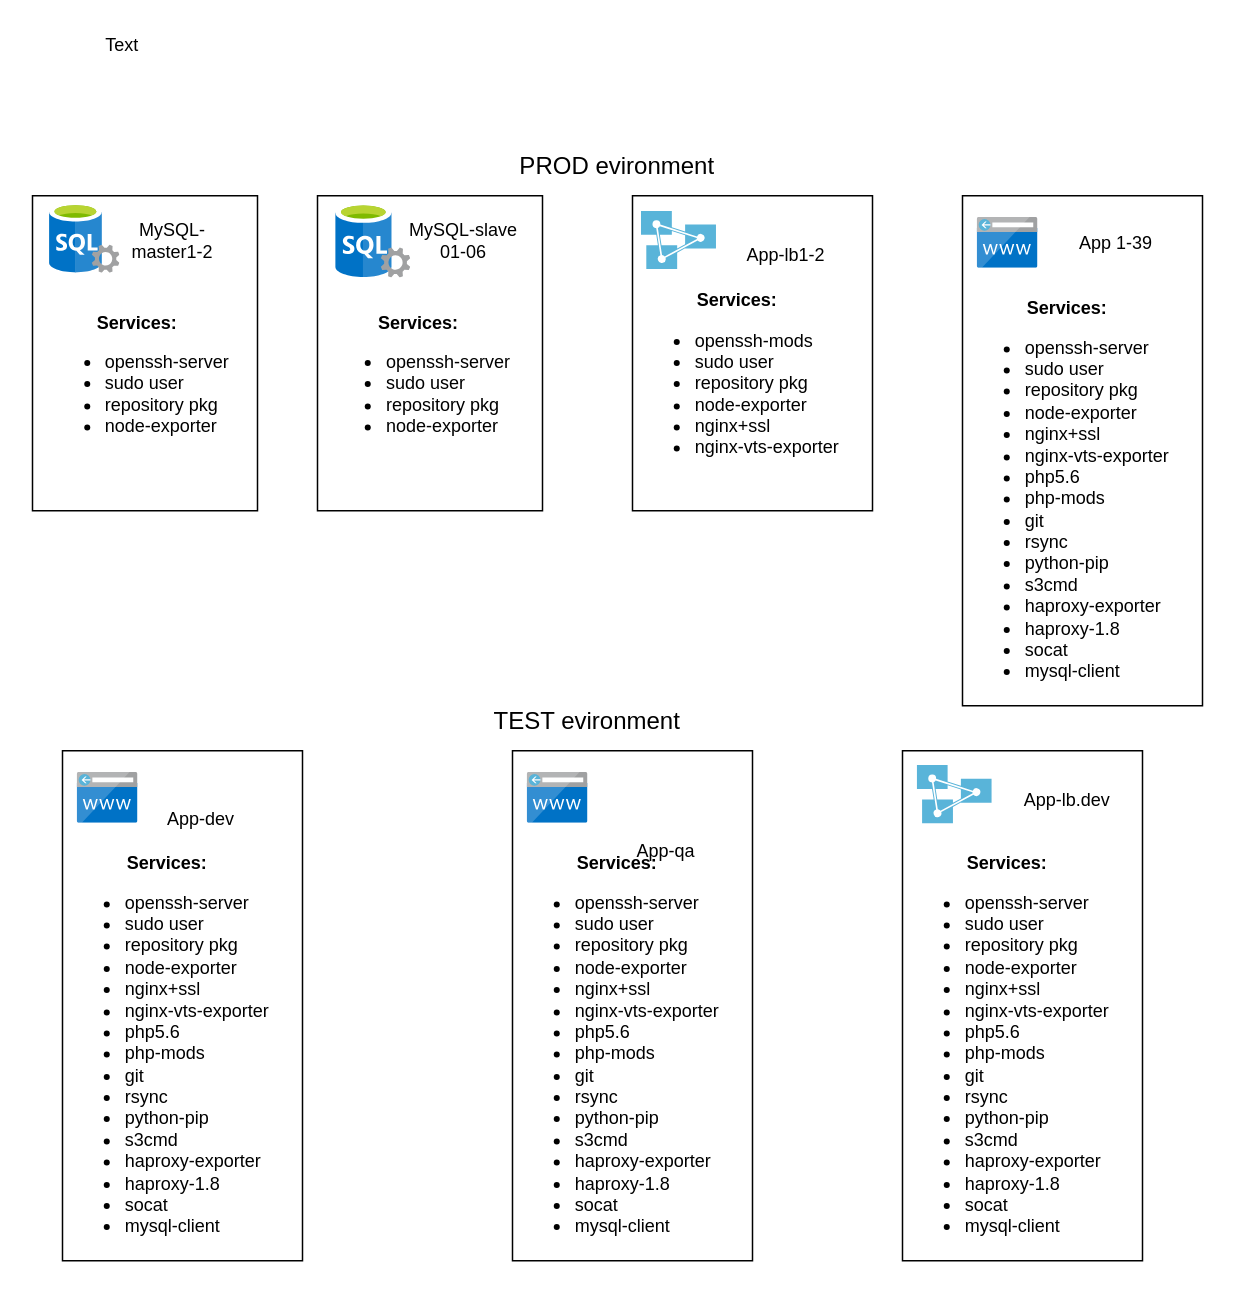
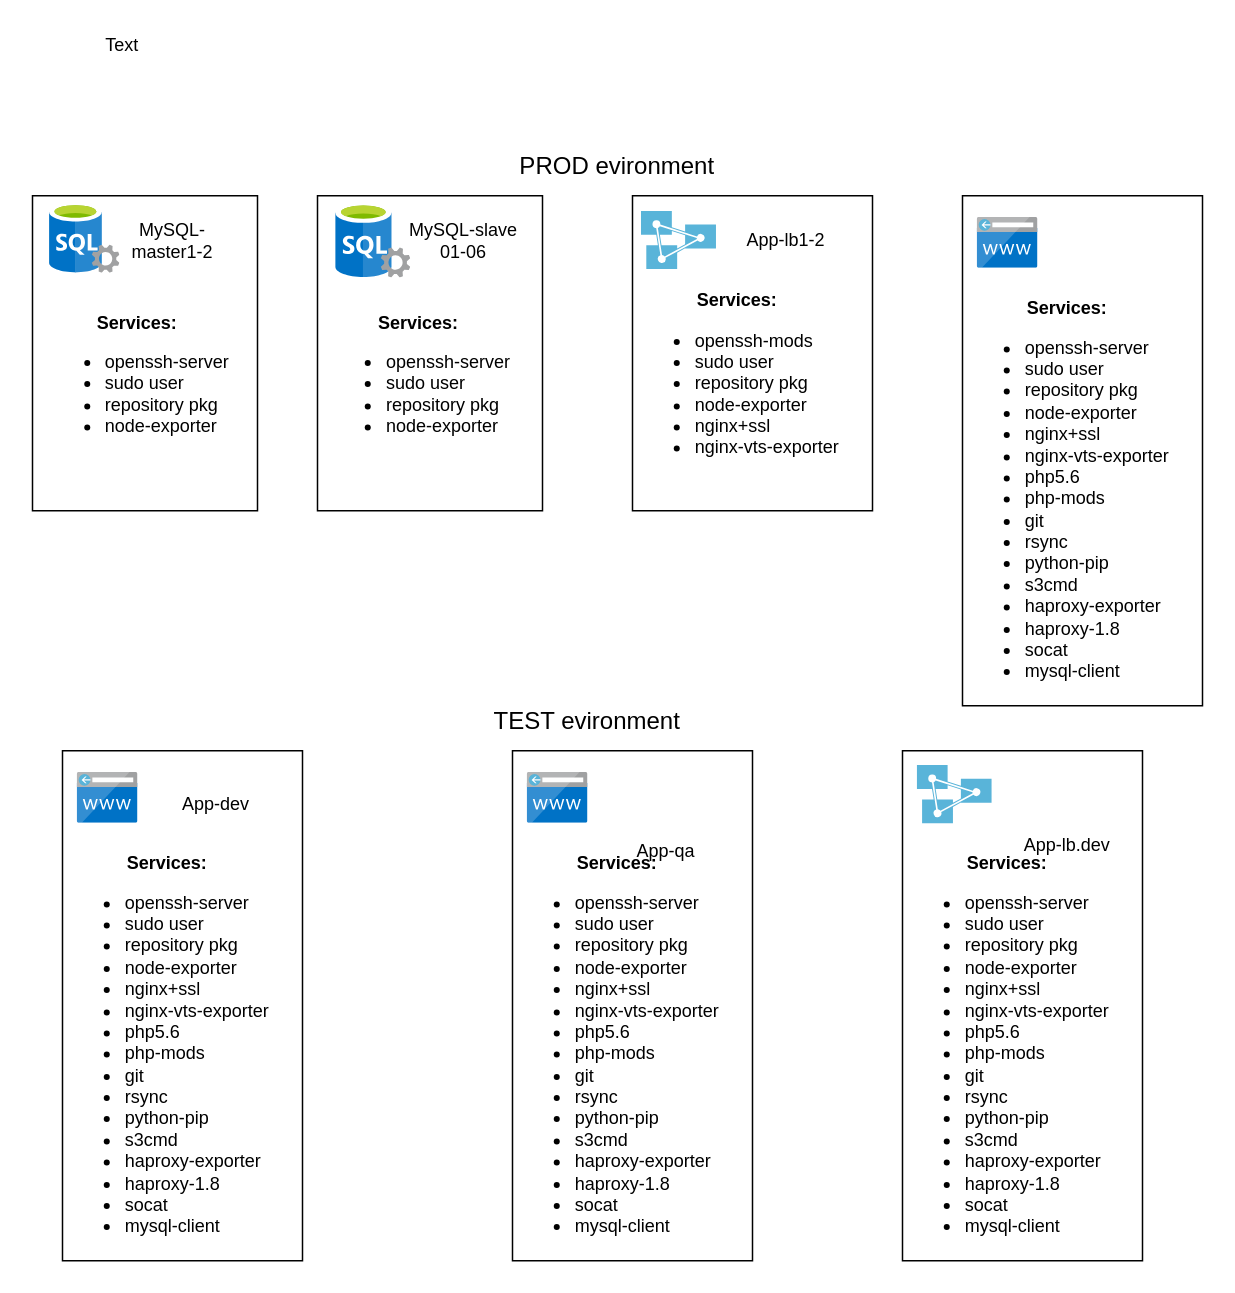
node "App 1-39": removed
node "App-lb1-2": moved (786, 256) -> (786, 241)
node "App-lb.dev": moved (1067, 800) -> (1067, 845)
node "App-dev": moved (201, 820) -> (216, 805)
